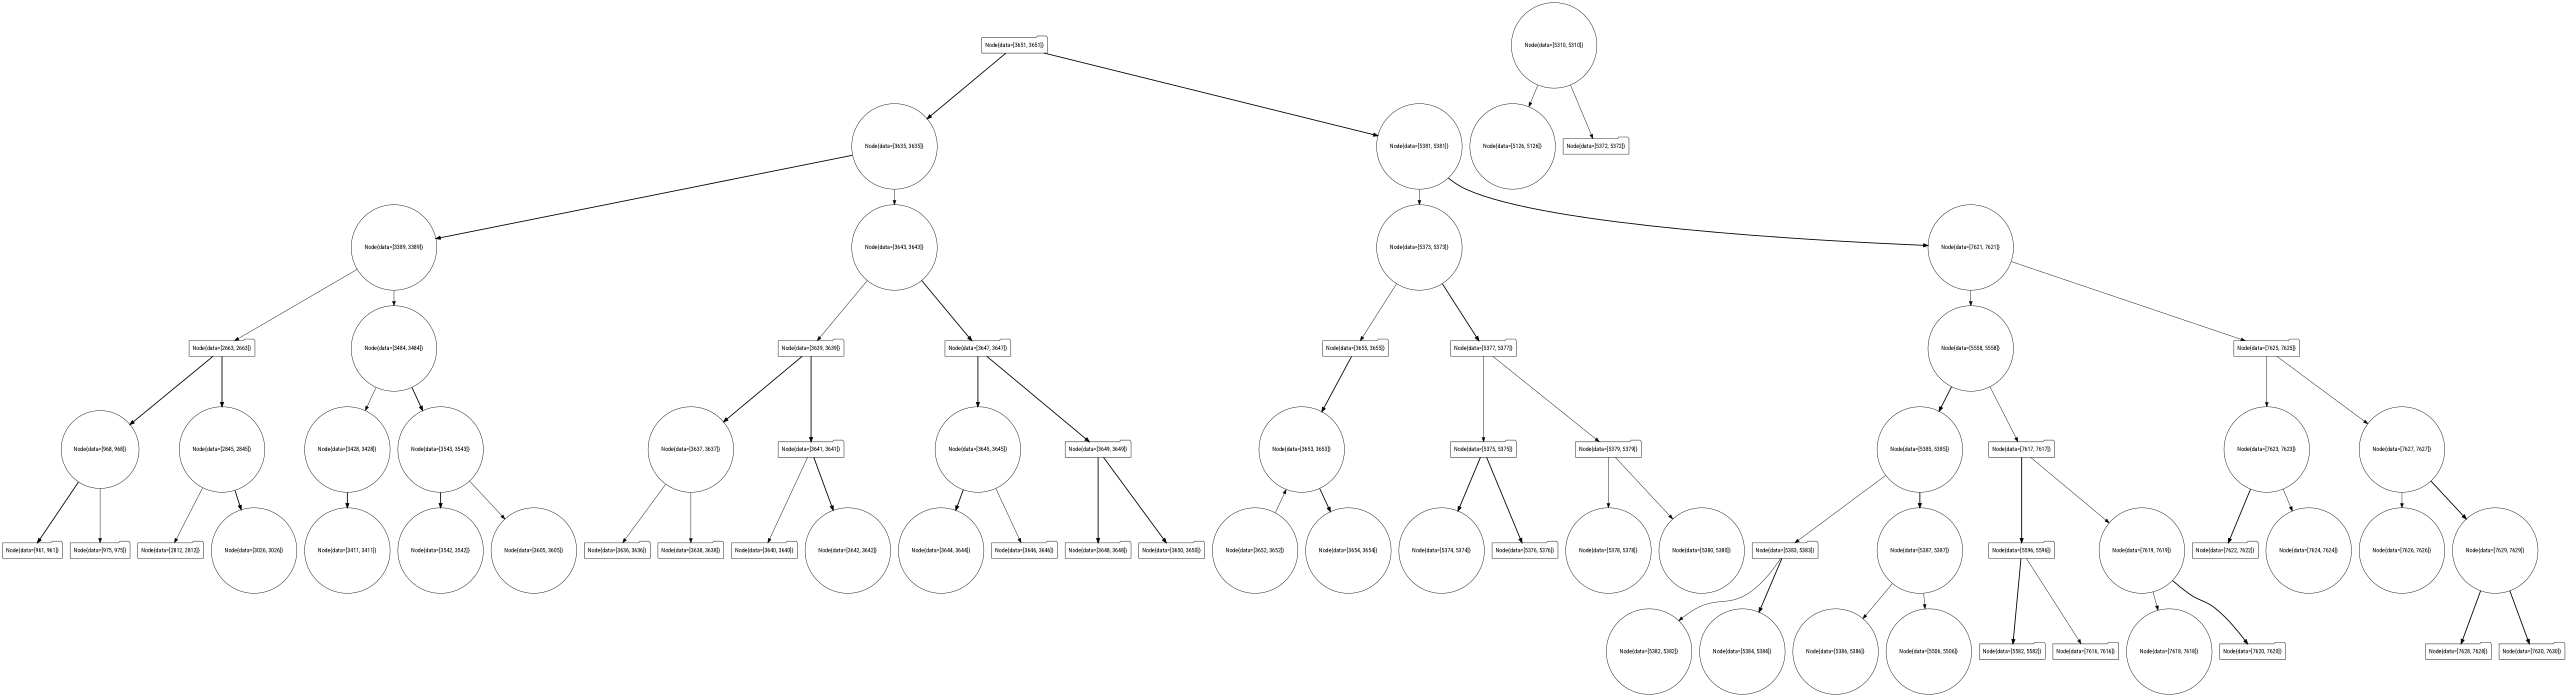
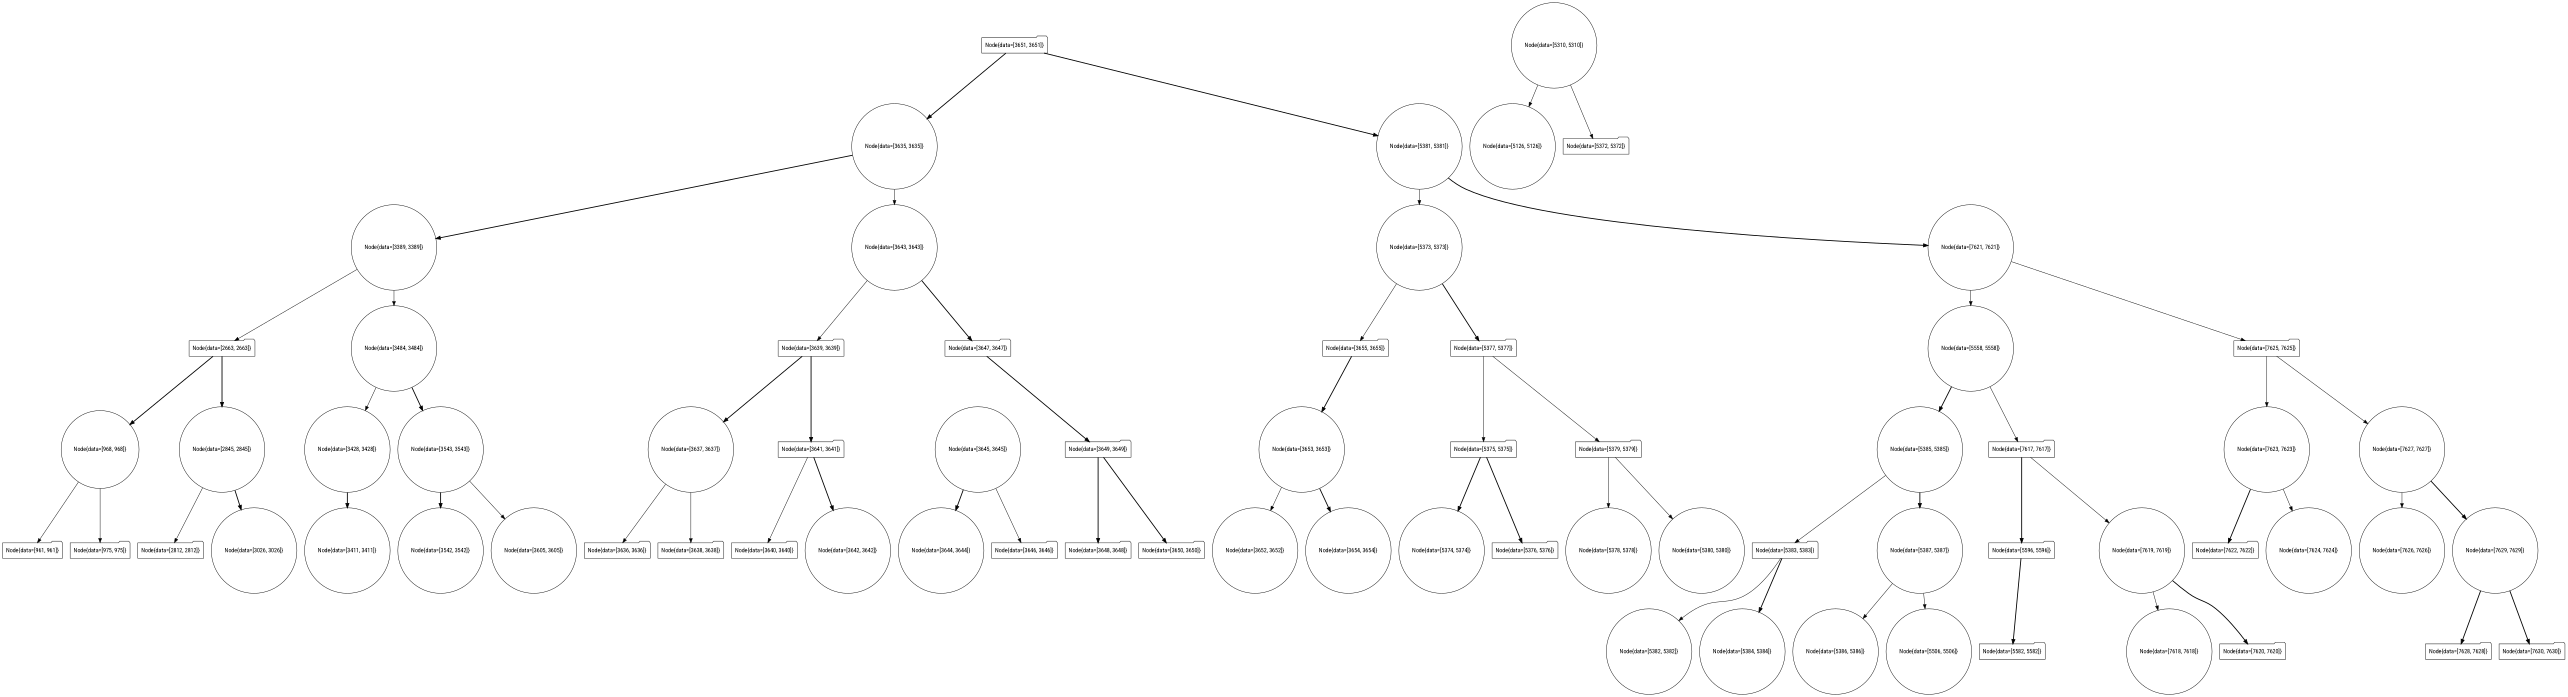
edge "Node{data=[3647, 3647]}" -> "Node{data=[3645, 3645]}": removed
edge "Node{data=[3652, 3652]}" -> "Node{data=[3653, 3653]}": reversed
edge "Node{data=[968, 968]}" -> "Node{data=[961, 961]}": style bold -> solid
node "Node{data=[7616, 7616]}": removed
